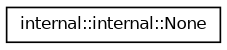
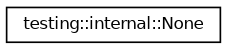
node "internal::internal::None": label "internal::internal::None" -> "testing::internal::None"
